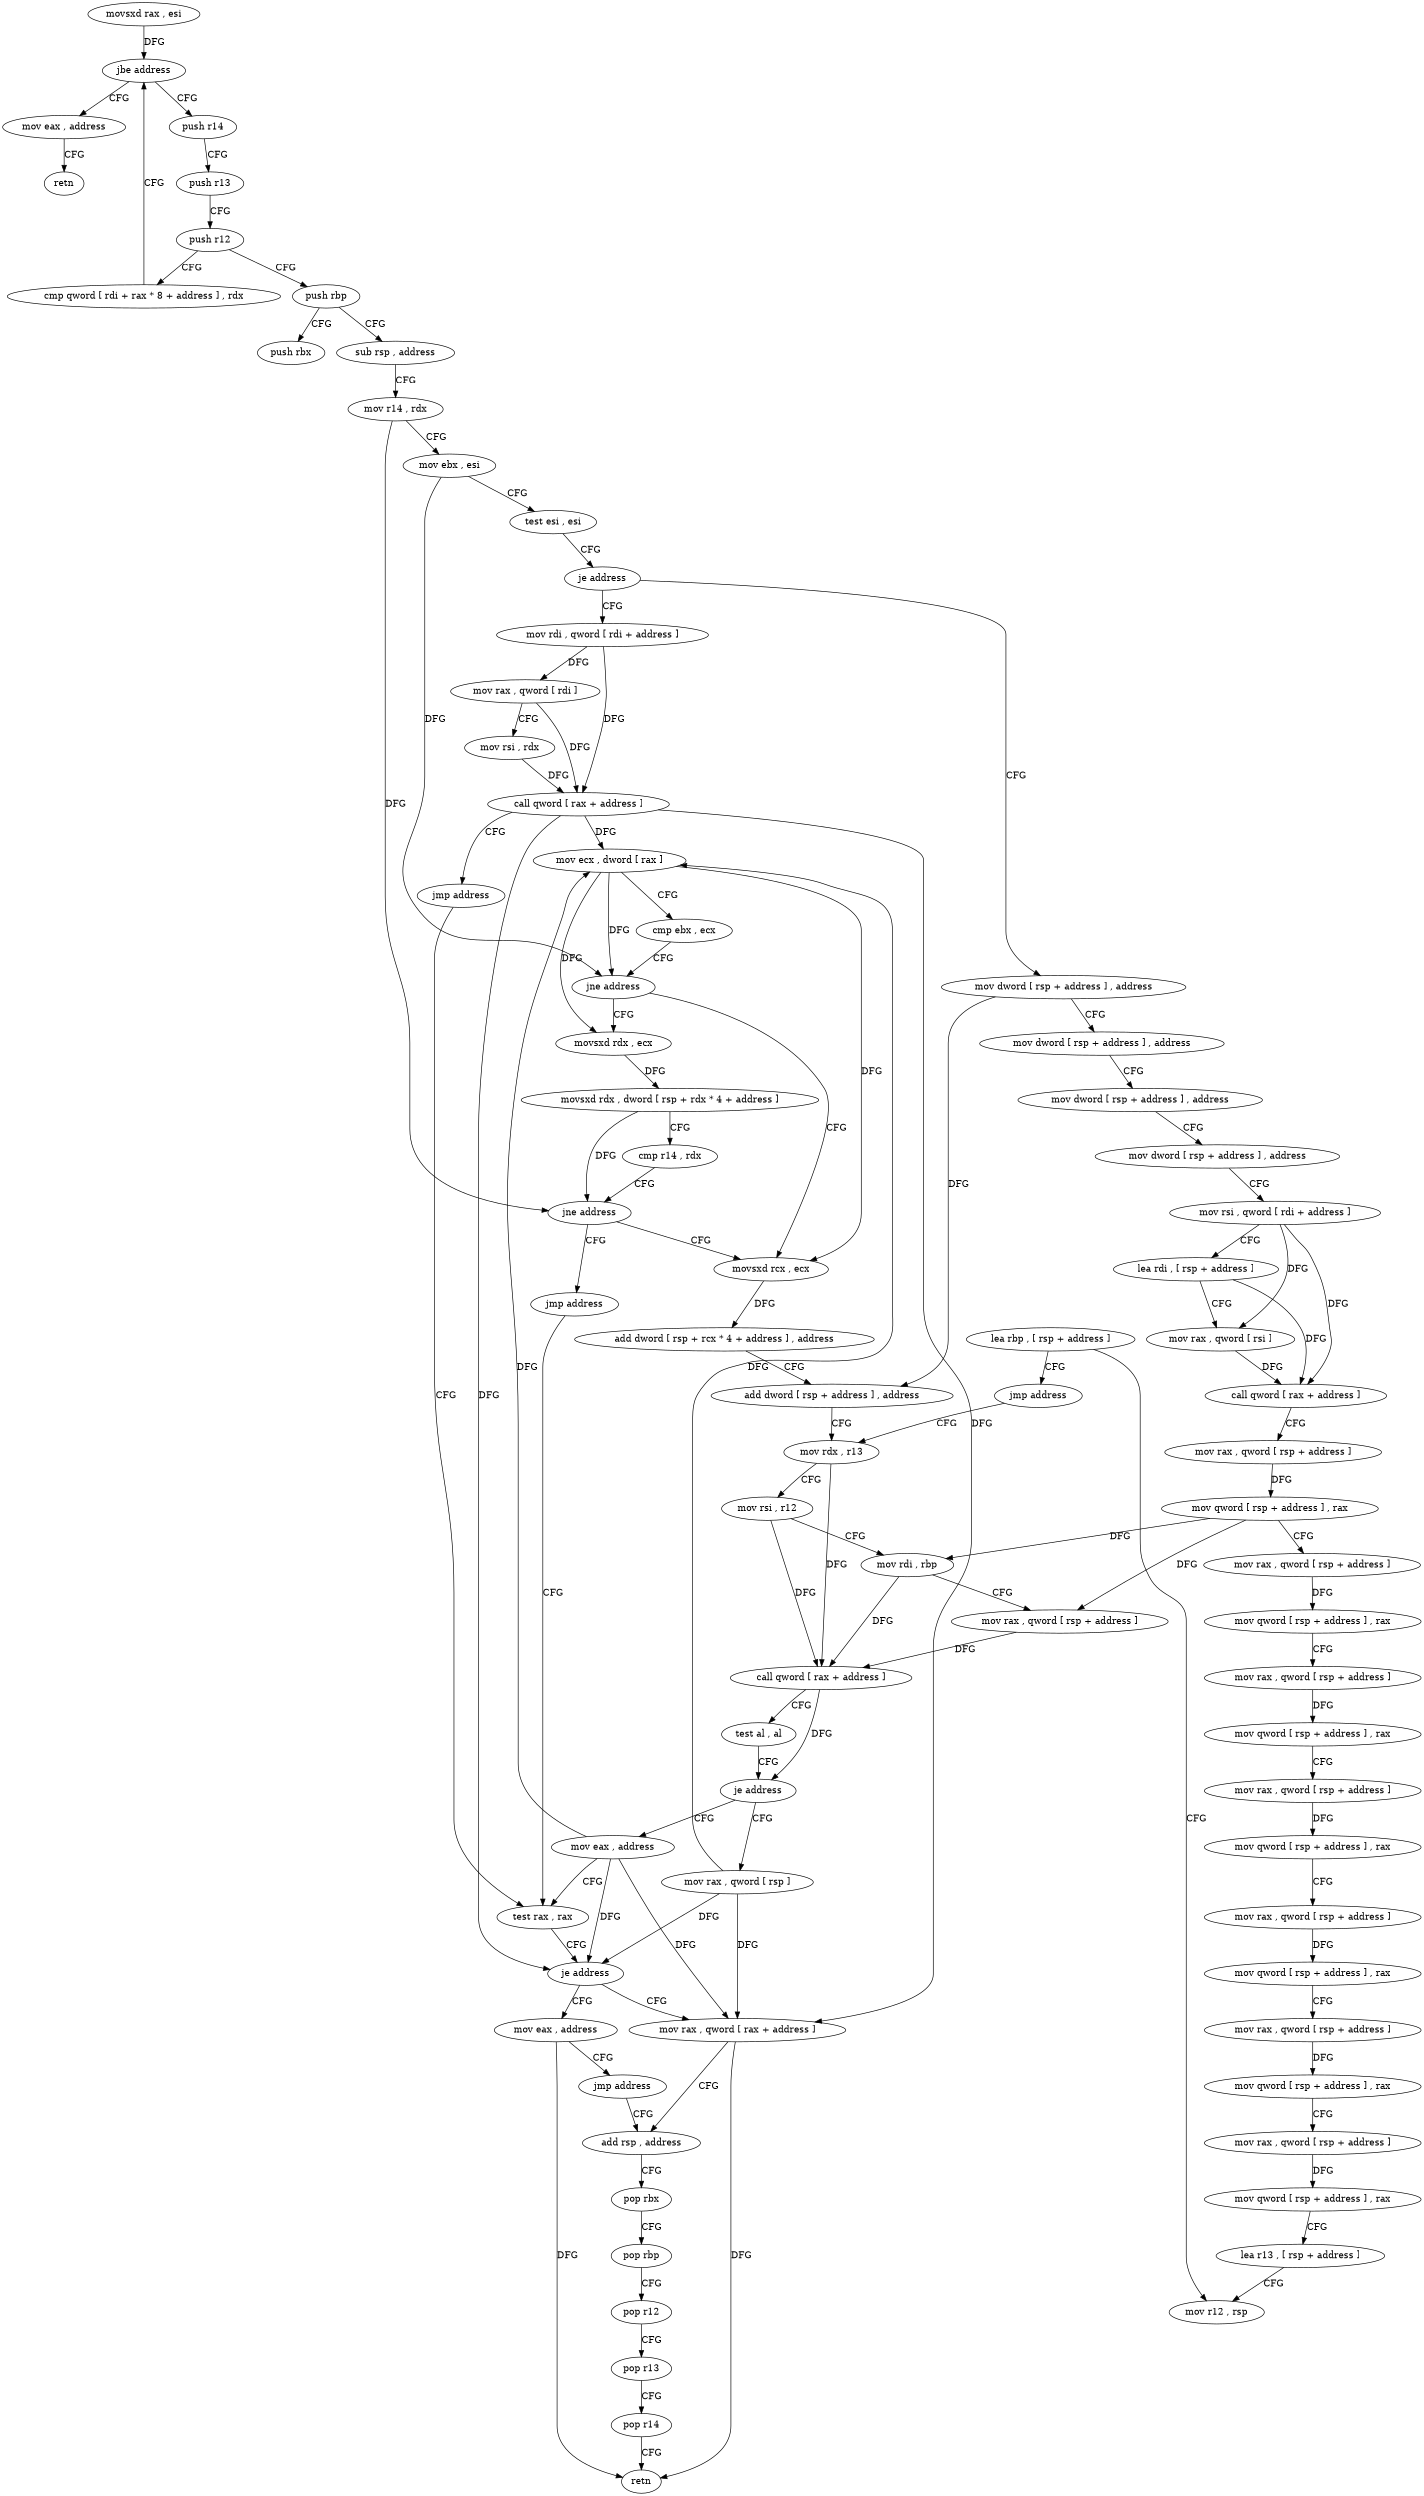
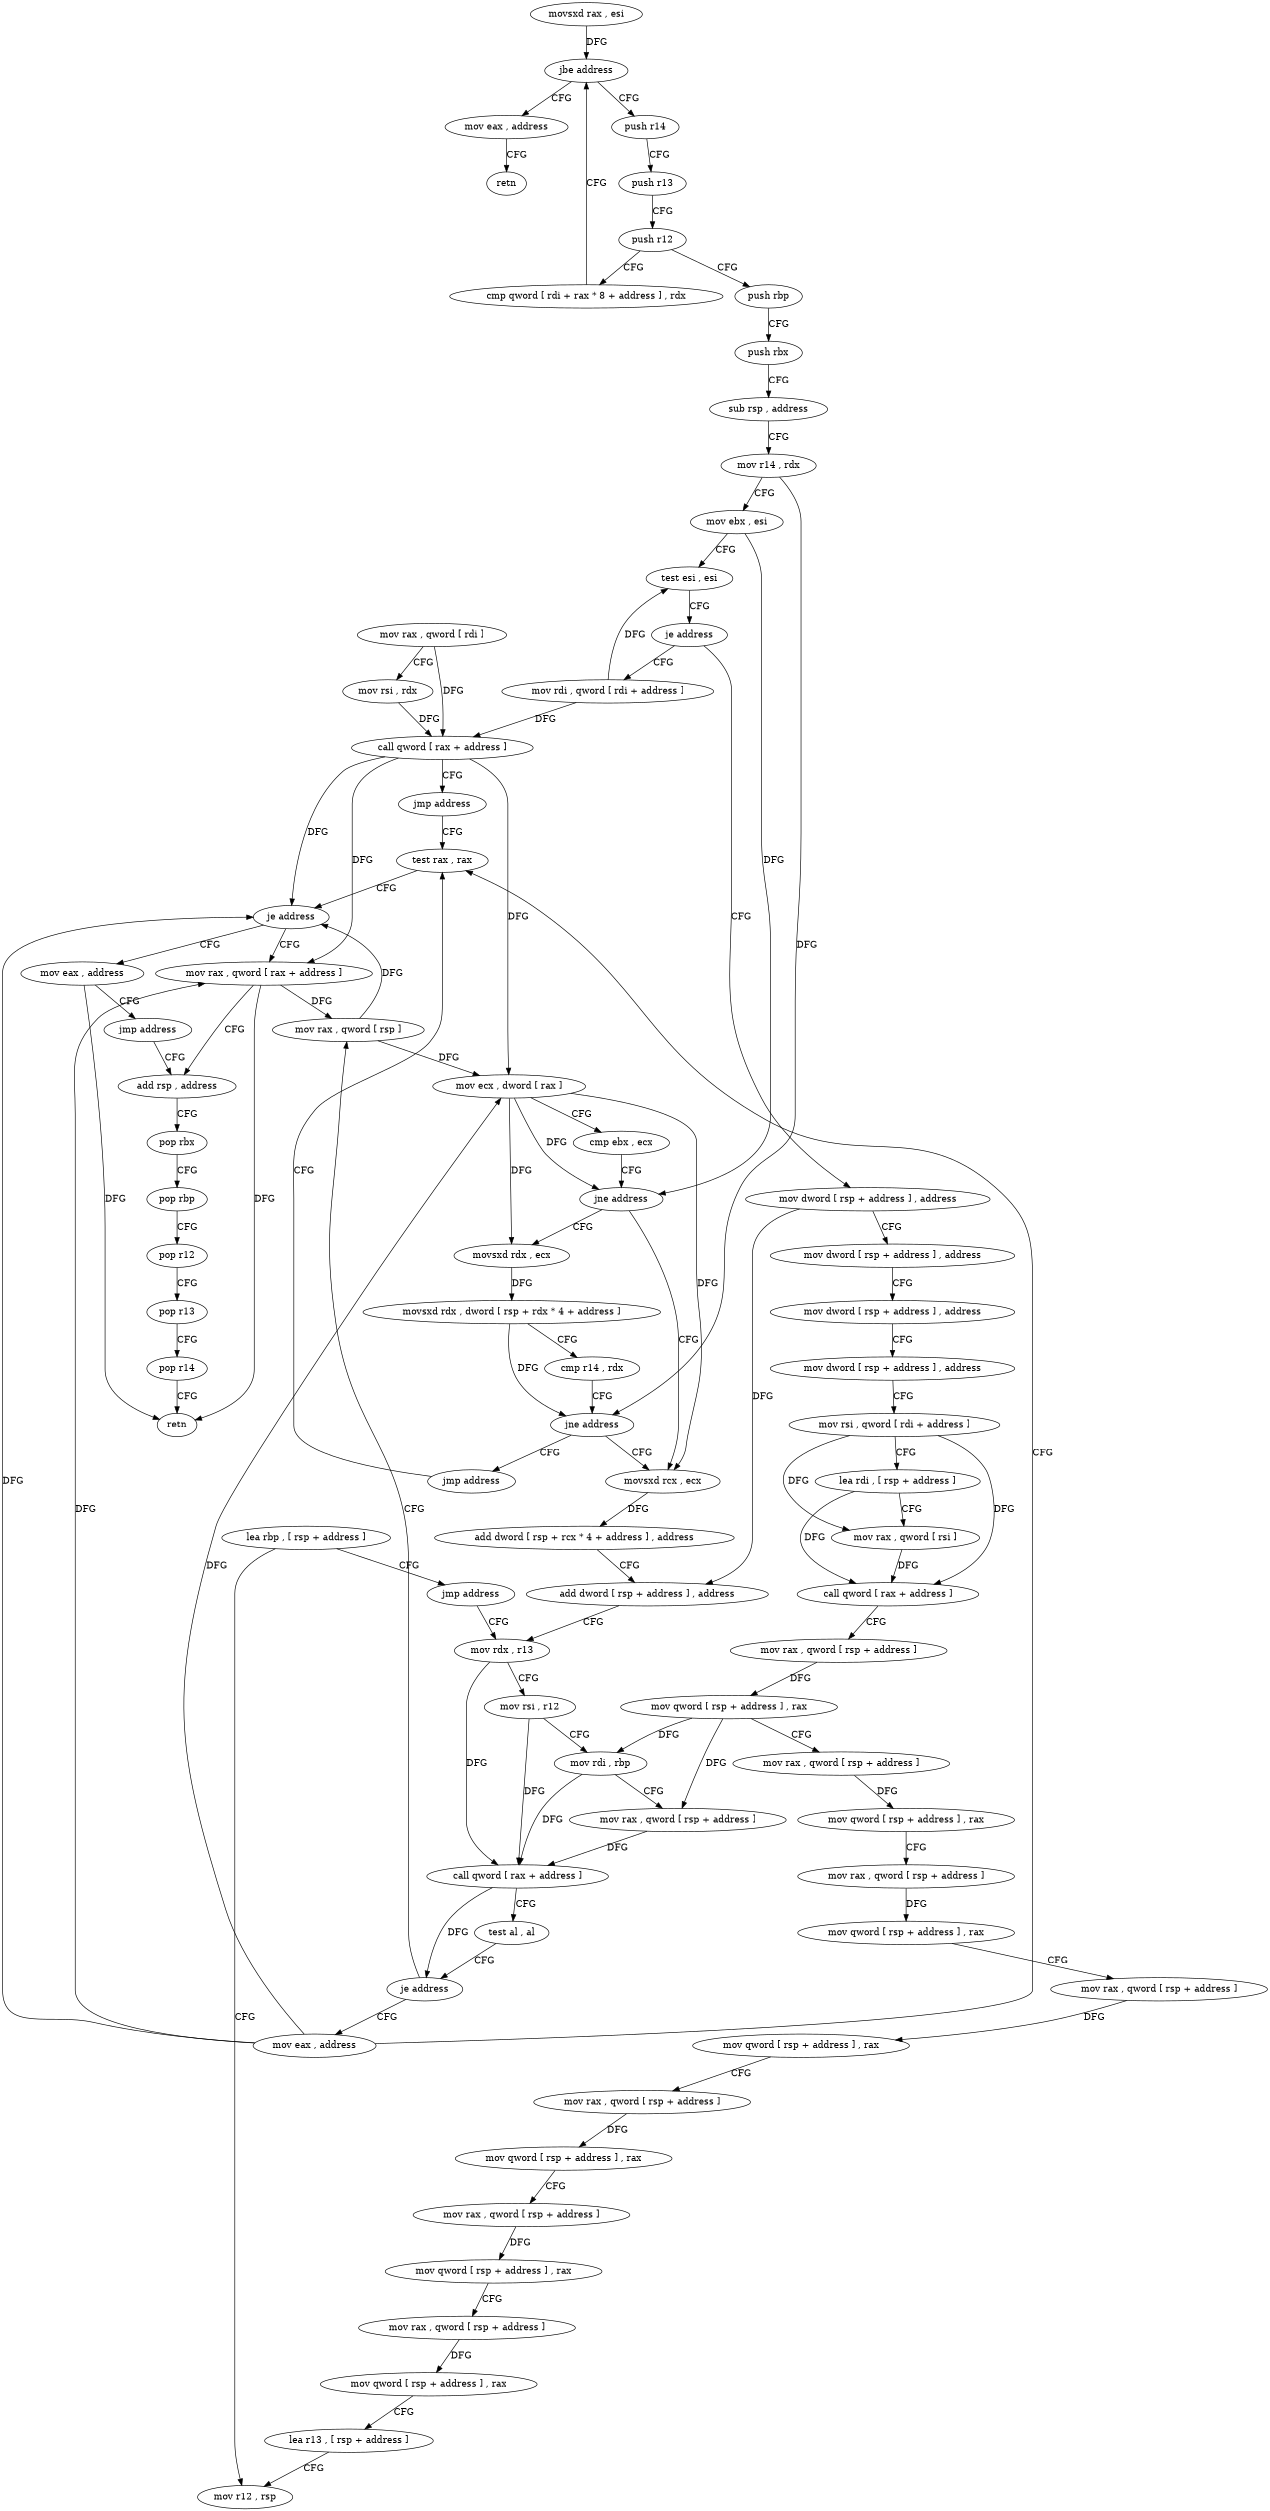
edge "push rbp" -> "sub rsp , address": now "push rbx" -> "sub rsp , address"
edge "mov rdi , qword [ rdi + address ]" -> "mov rax , qword [ rdi ]": now "mov rdi , qword [ rdi + address ]" -> "test esi , esi"
edge "mov rax , qword [ rsp ]" -> "mov rax , qword [ rax + address ]": reversed
